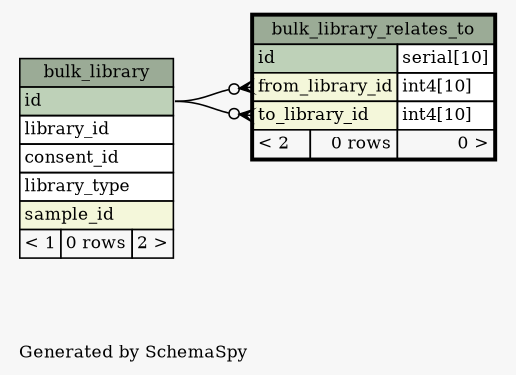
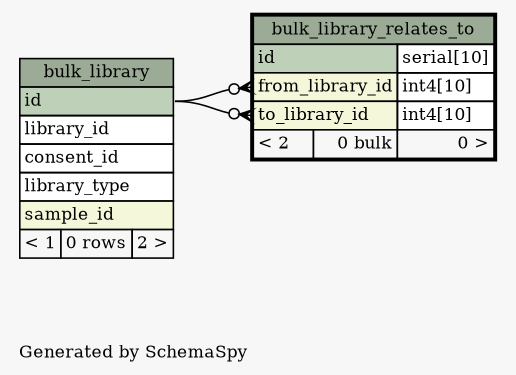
node "bulk_library_relates_to": text "0 rows" -> "0 bulk"
